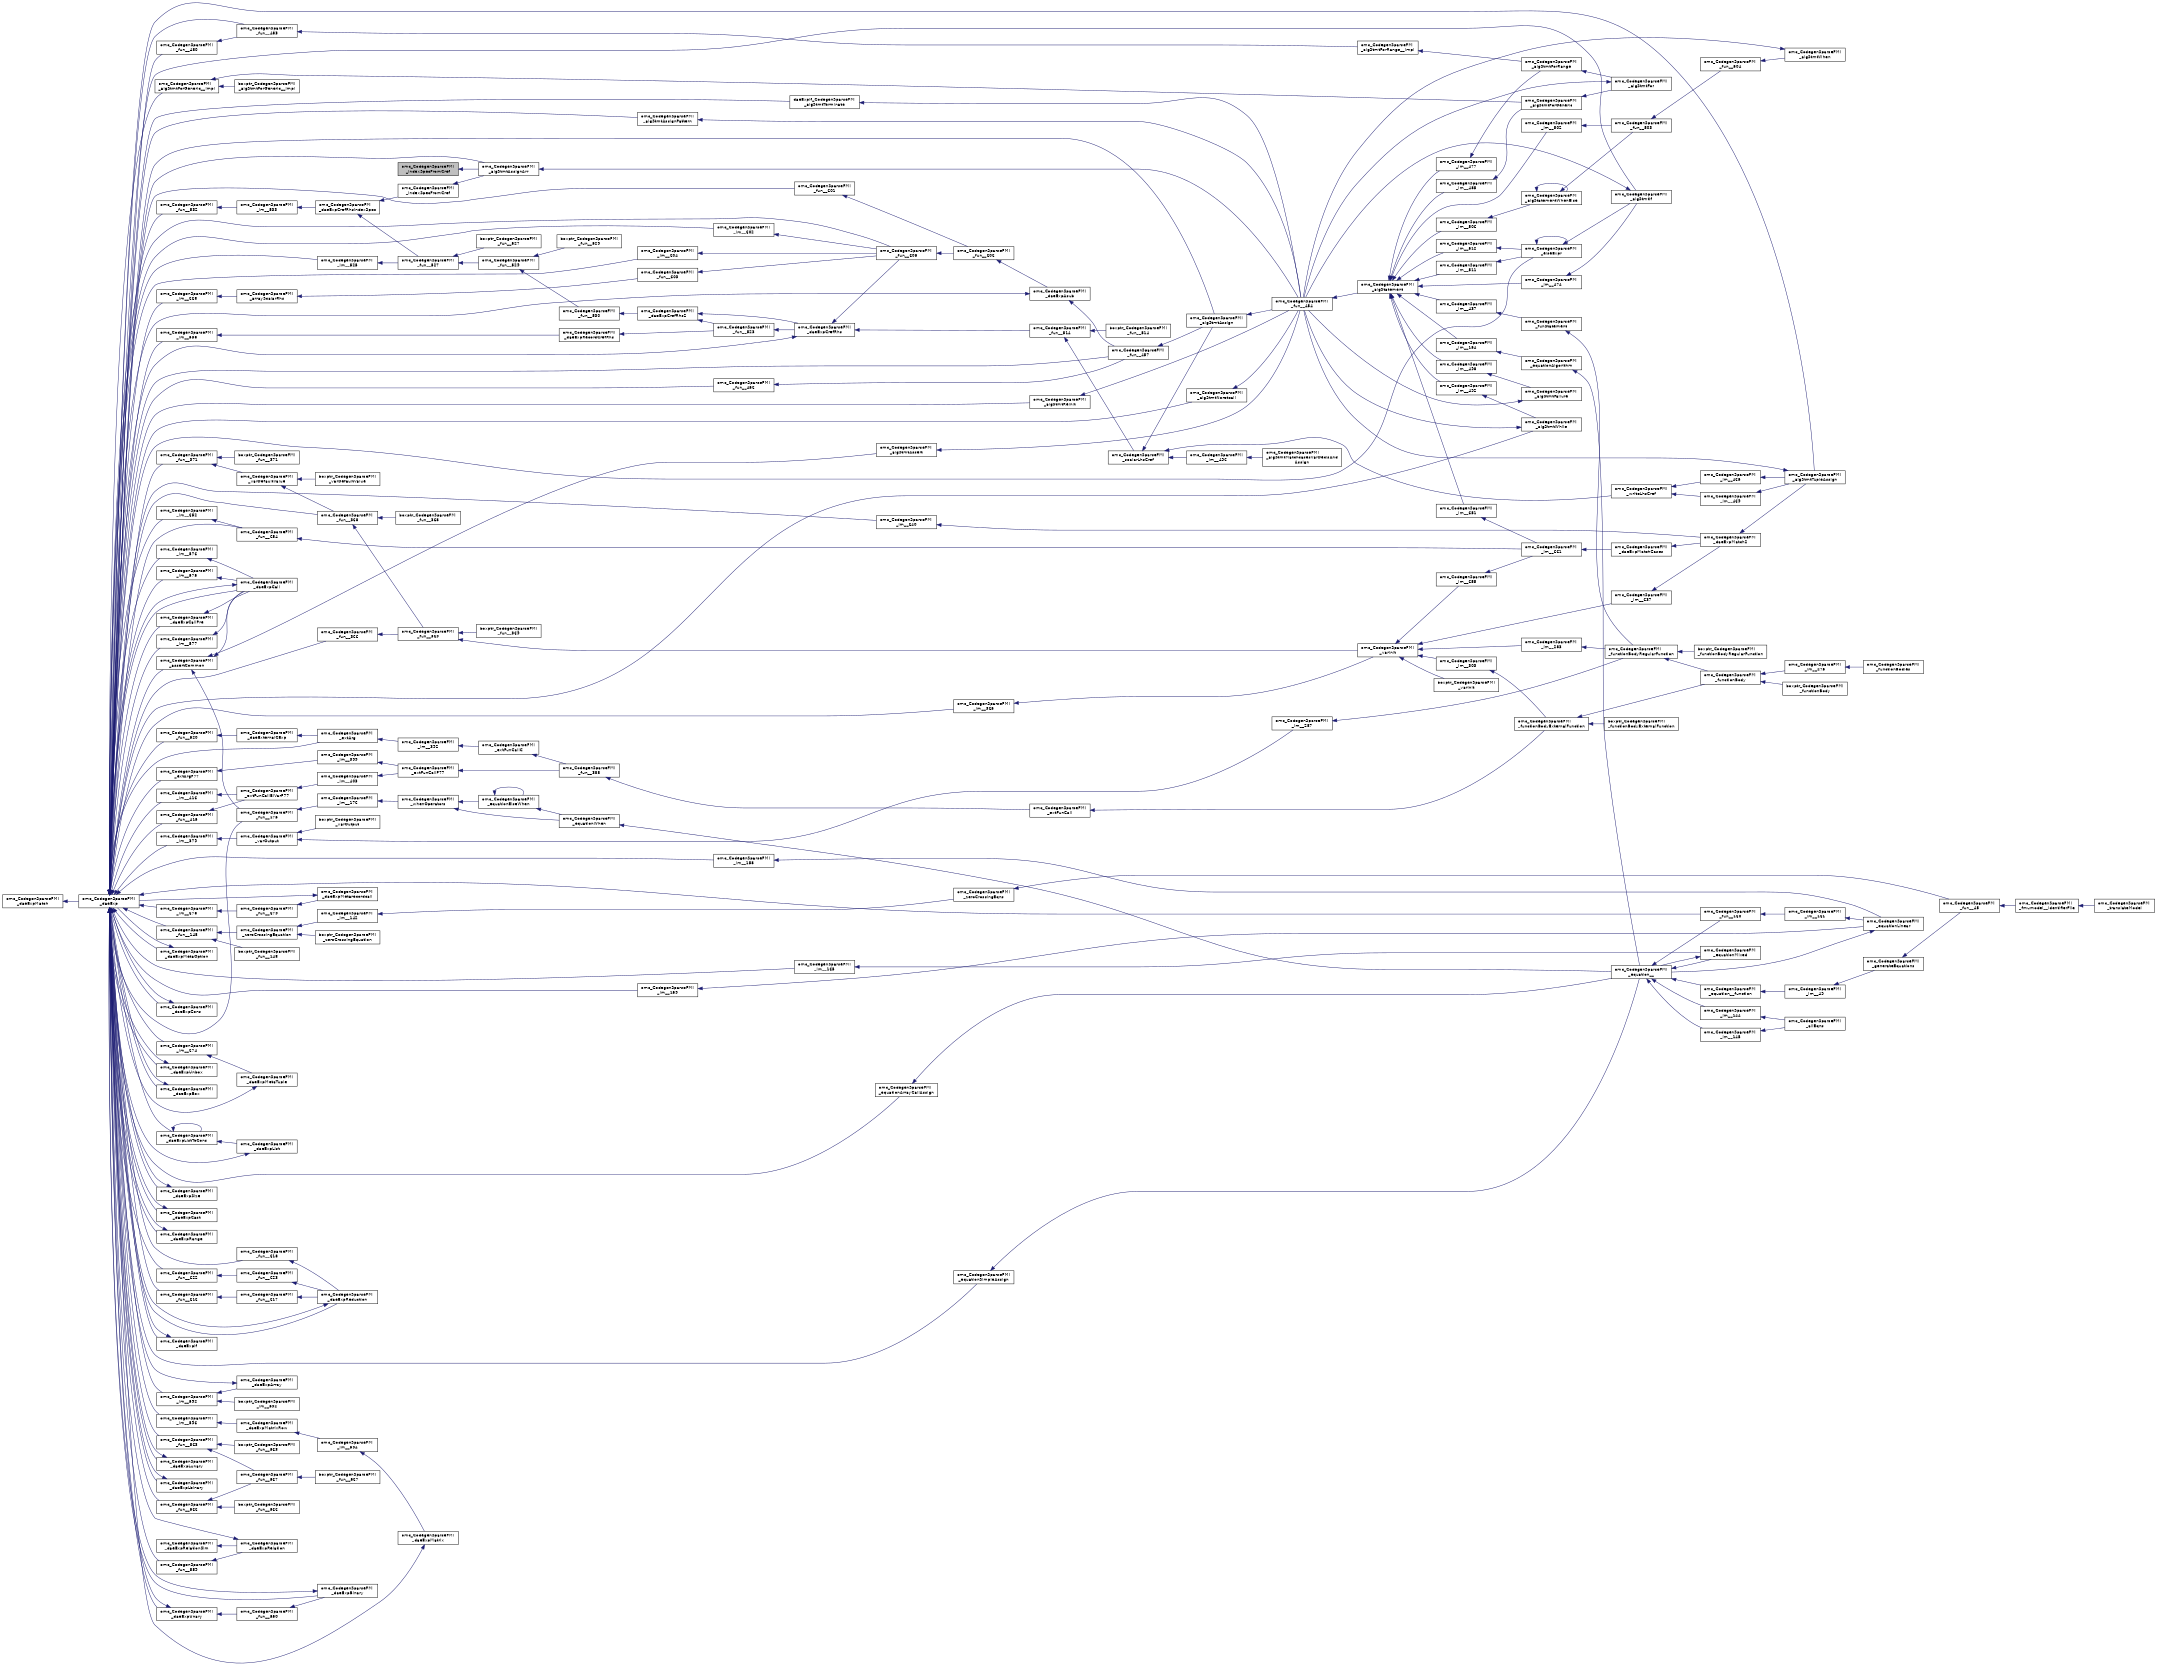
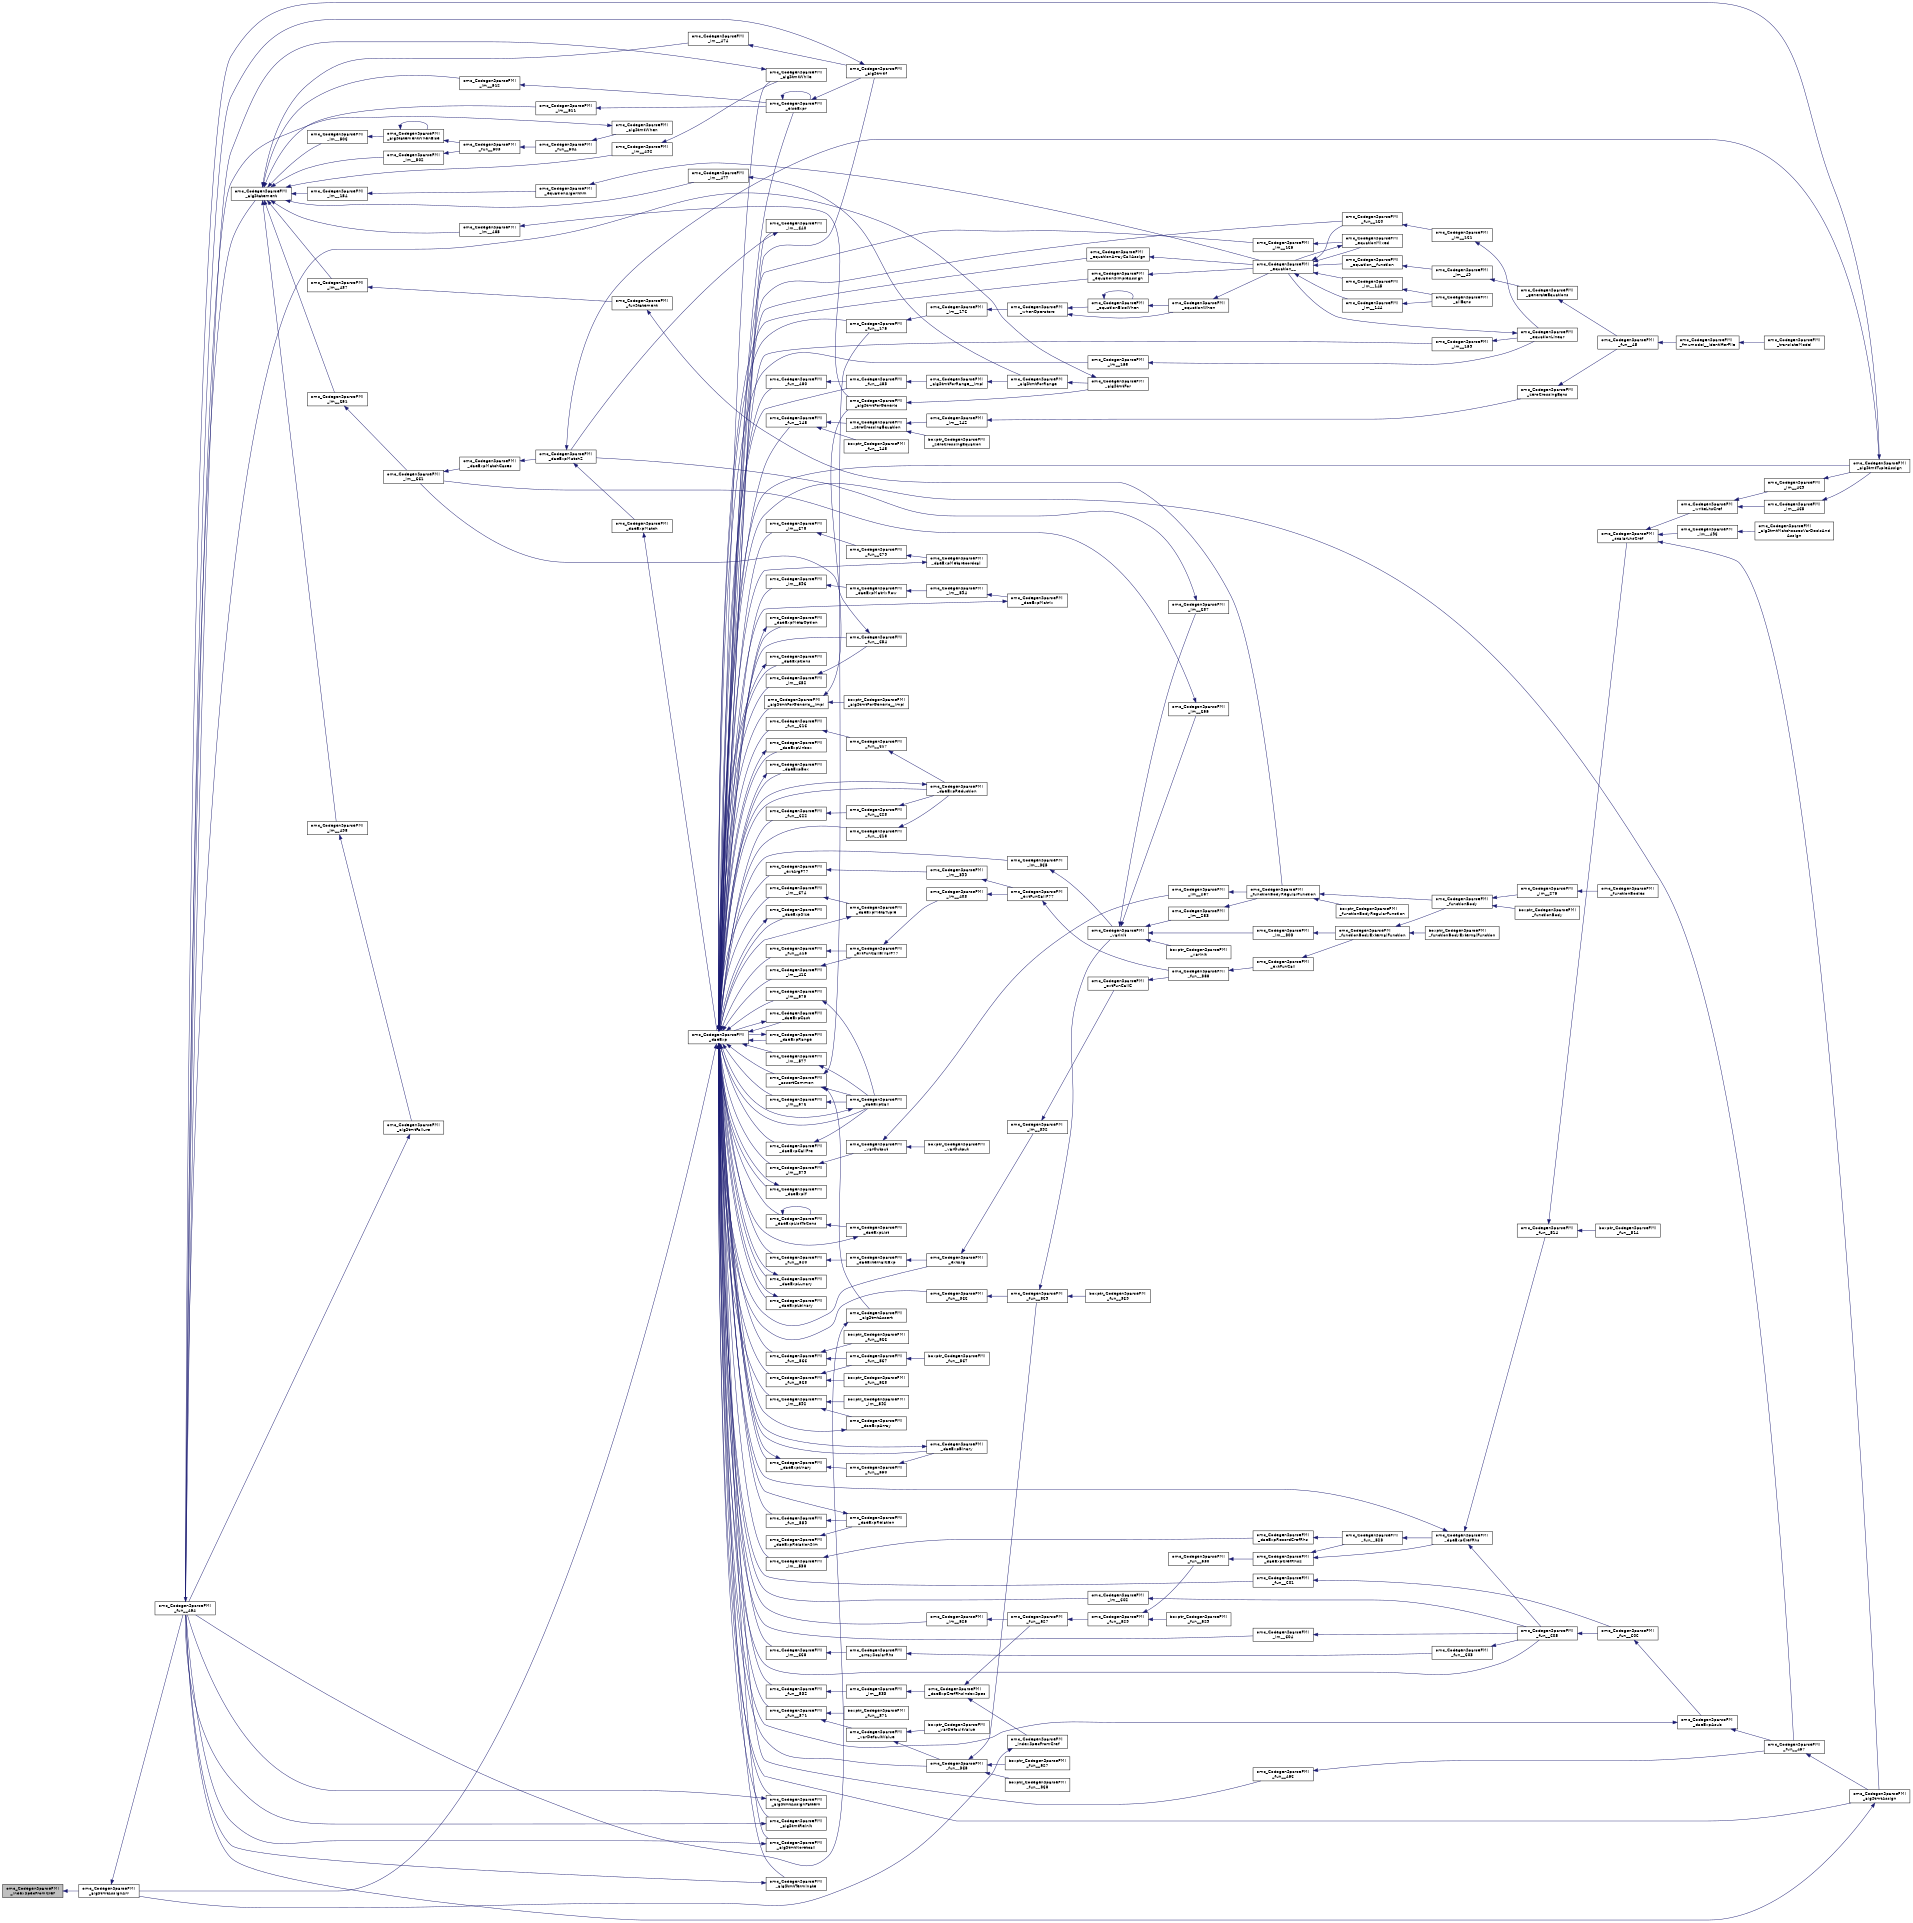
node "daeExpIf_CodegenSparseFMI _algStmtTerminate": label "daeExpIf_CodegenSparseFMI _algStmtTerminate" -> "omc_CodegenSparseFMI _algStmtTerminate"
edge "boxptr_CodegenSparseFMI _fun__527" -> "omc_CodegenSparseFMI _fun__527": now "boxptr_CodegenSparseFMI _fun__527" -> "omc_CodegenSparseFMI _fun__368"
edge "omc_CodegenSparseFMI _daeExpMatch" -> "omc_CodegenSparseFMI _daeExpMatch2": added
